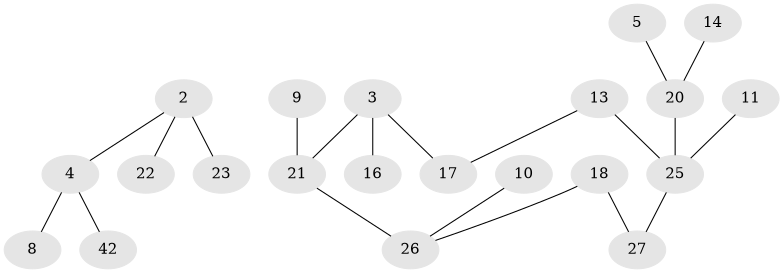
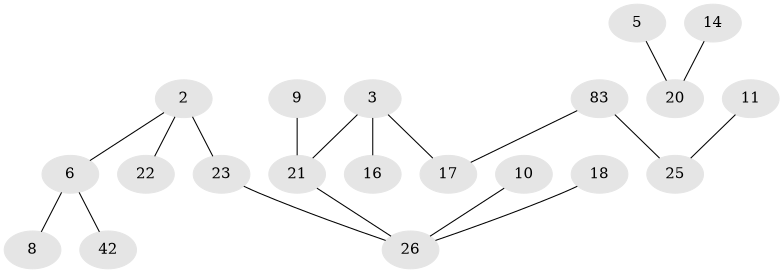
node "13": label "13" -> "83"
edge "20" -- "25": removed
node "4": label "4" -> "6"
edge "23" -- "26": added
node "27": removed
